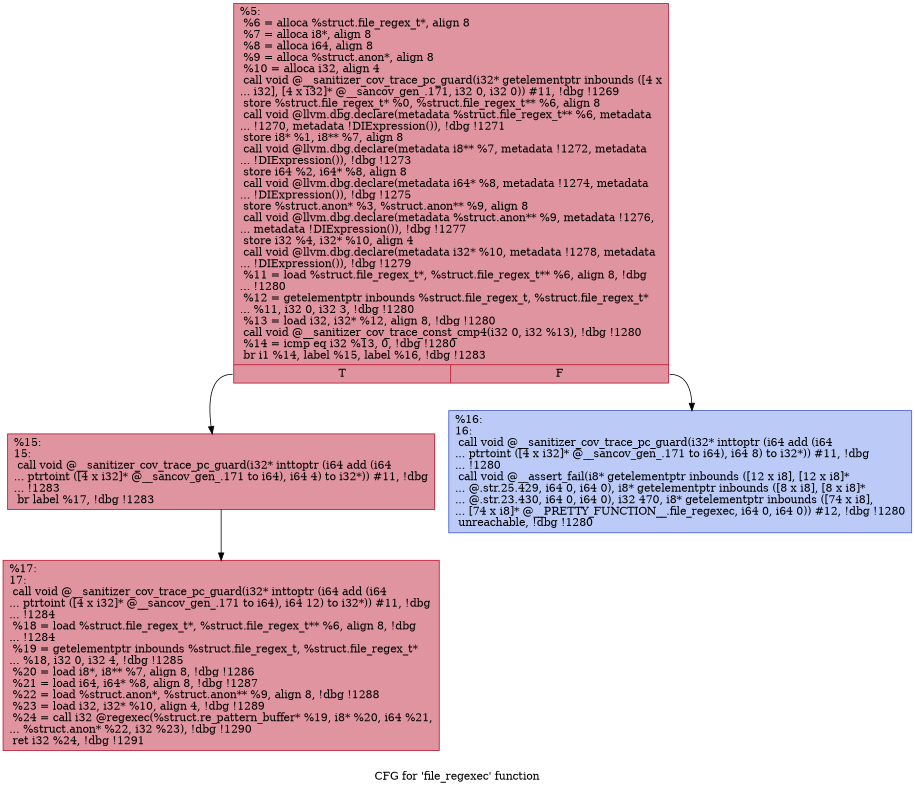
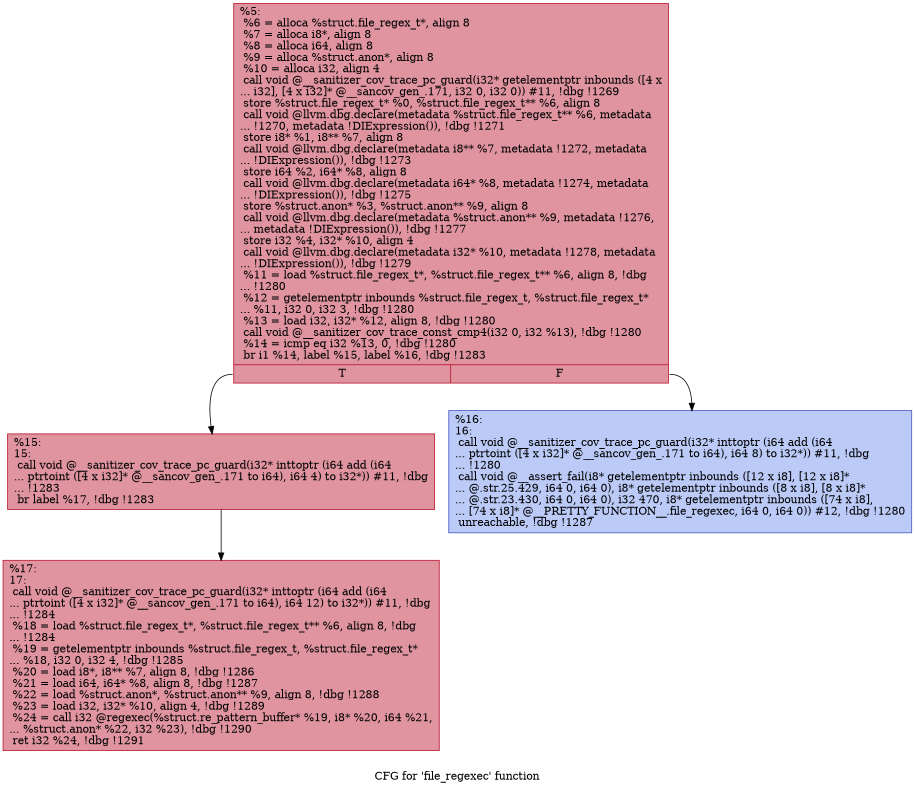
node "%16:": text "unreachable, !dbg !1280" -> "unreachable, !dbg !1287"
